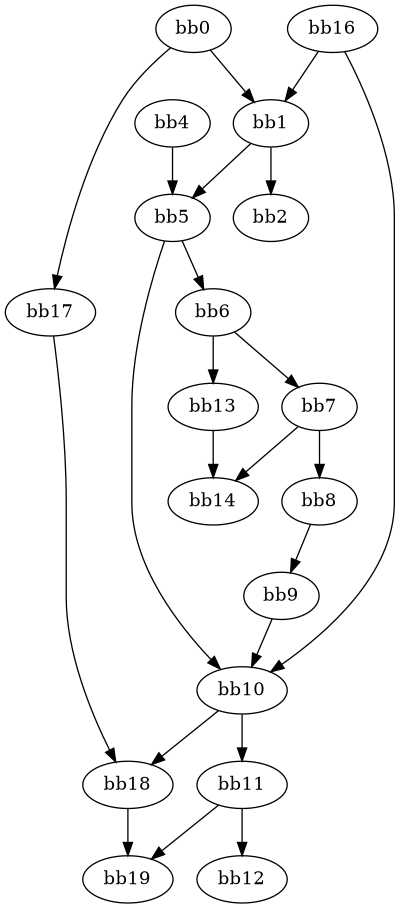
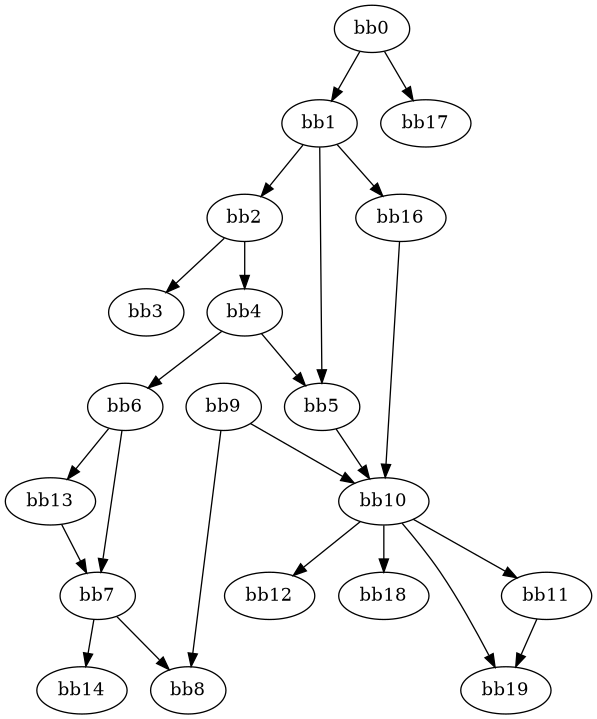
edge "bb16" -> "bb1": reversed
edge "bb5" -> "bb6": now "bb4" -> "bb6"
edge "bb2" -> "bb4": added
node "bb3": added
edge "bb13" -> "bb14": now "bb13" -> "bb7"
edge "bb8" -> "bb9": reversed
edge "bb17" -> "bb18": removed
edge "bb18" -> "bb19": now "bb10" -> "bb19"
edge "bb11" -> "bb12": now "bb10" -> "bb12"
